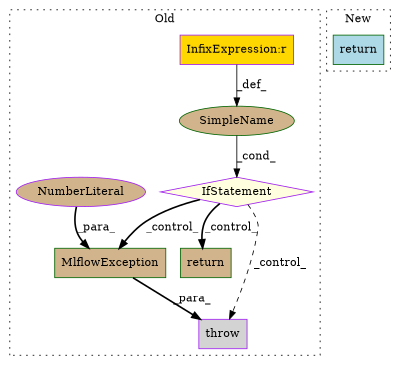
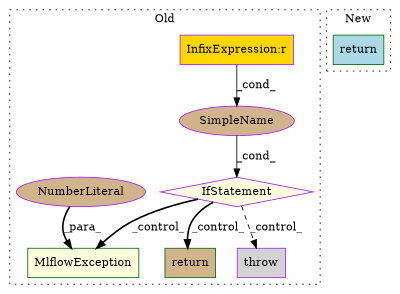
edge "InfixExpression:r" -> "SimpleName": label "_def_" -> "_cond_"
node "SimpleName": color darkgreen -> purple
node "MlflowException": fillcolor tan -> lightyellow
edge "MlflowException" -> "throw": removed, label "_para_"
